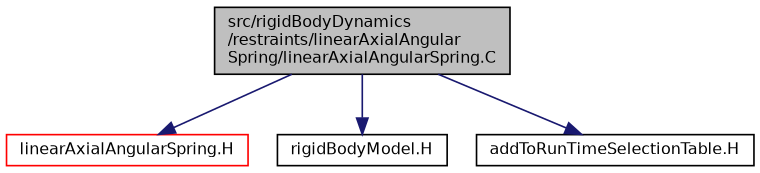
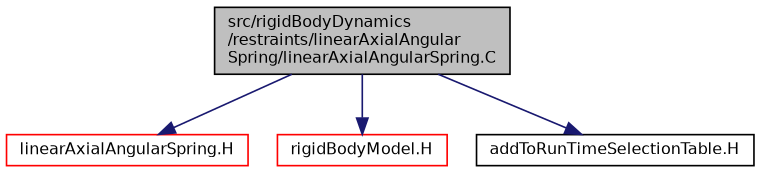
node "rigidBodyModel.H": color black -> red
